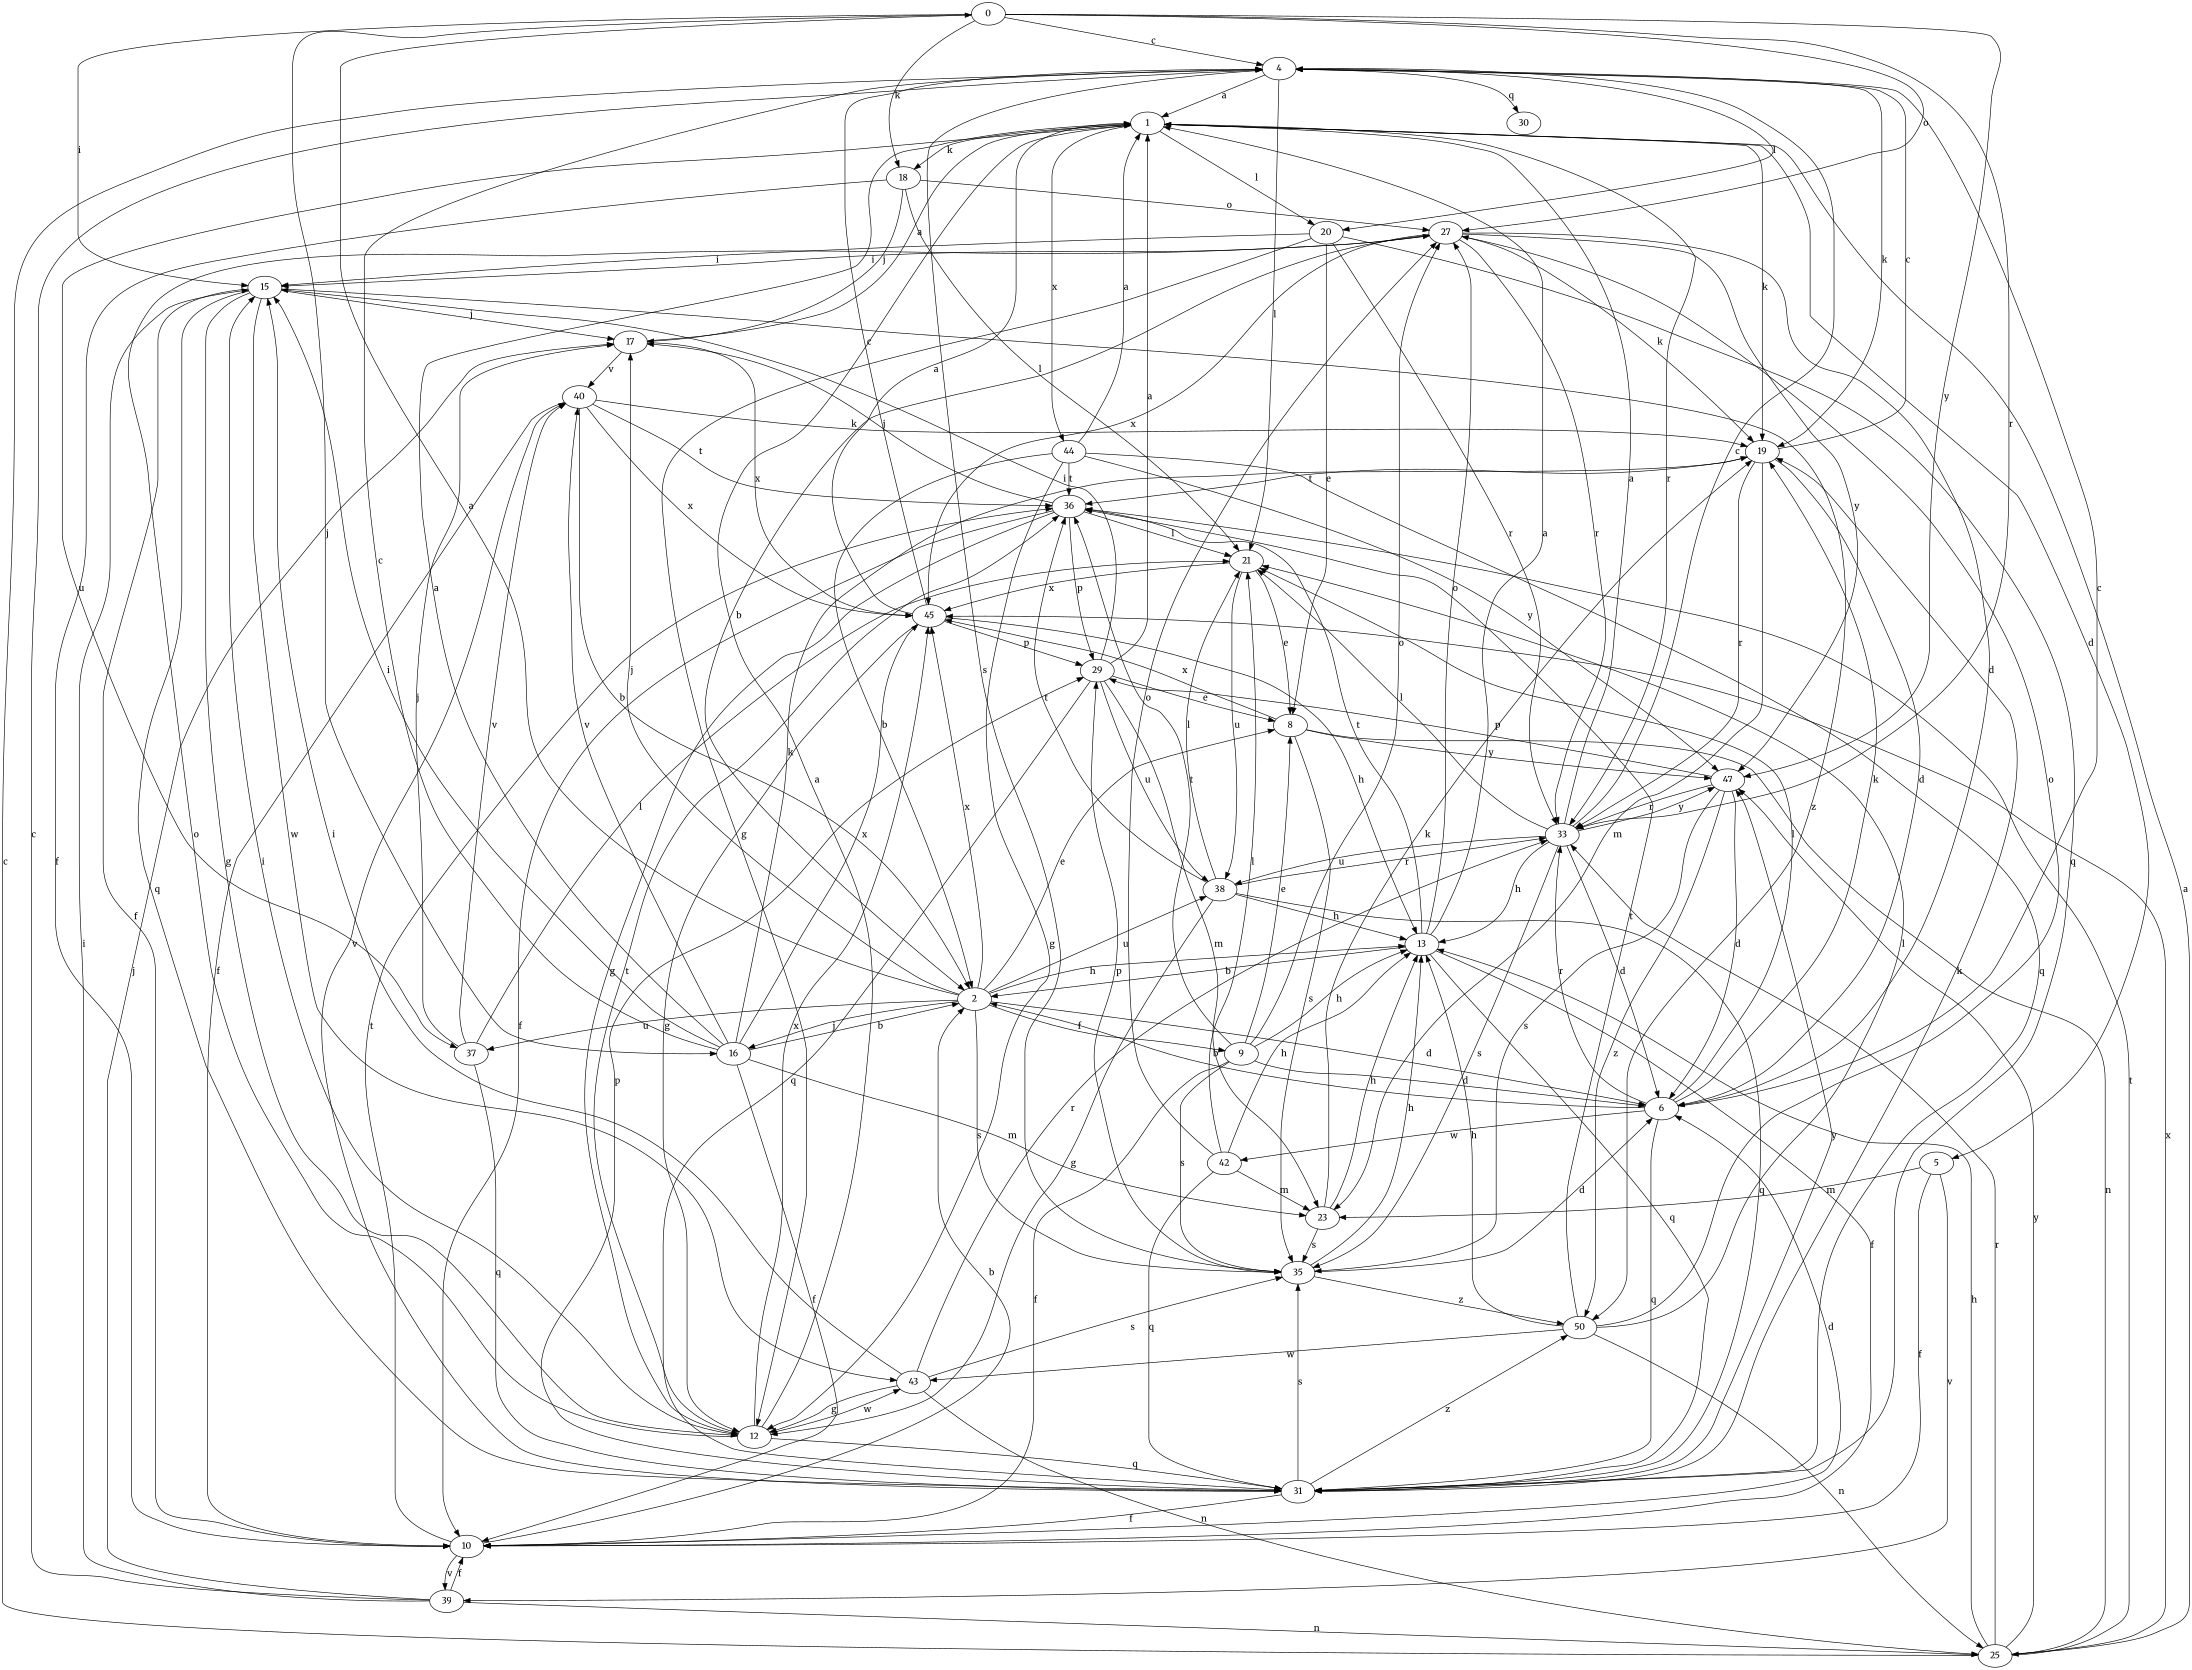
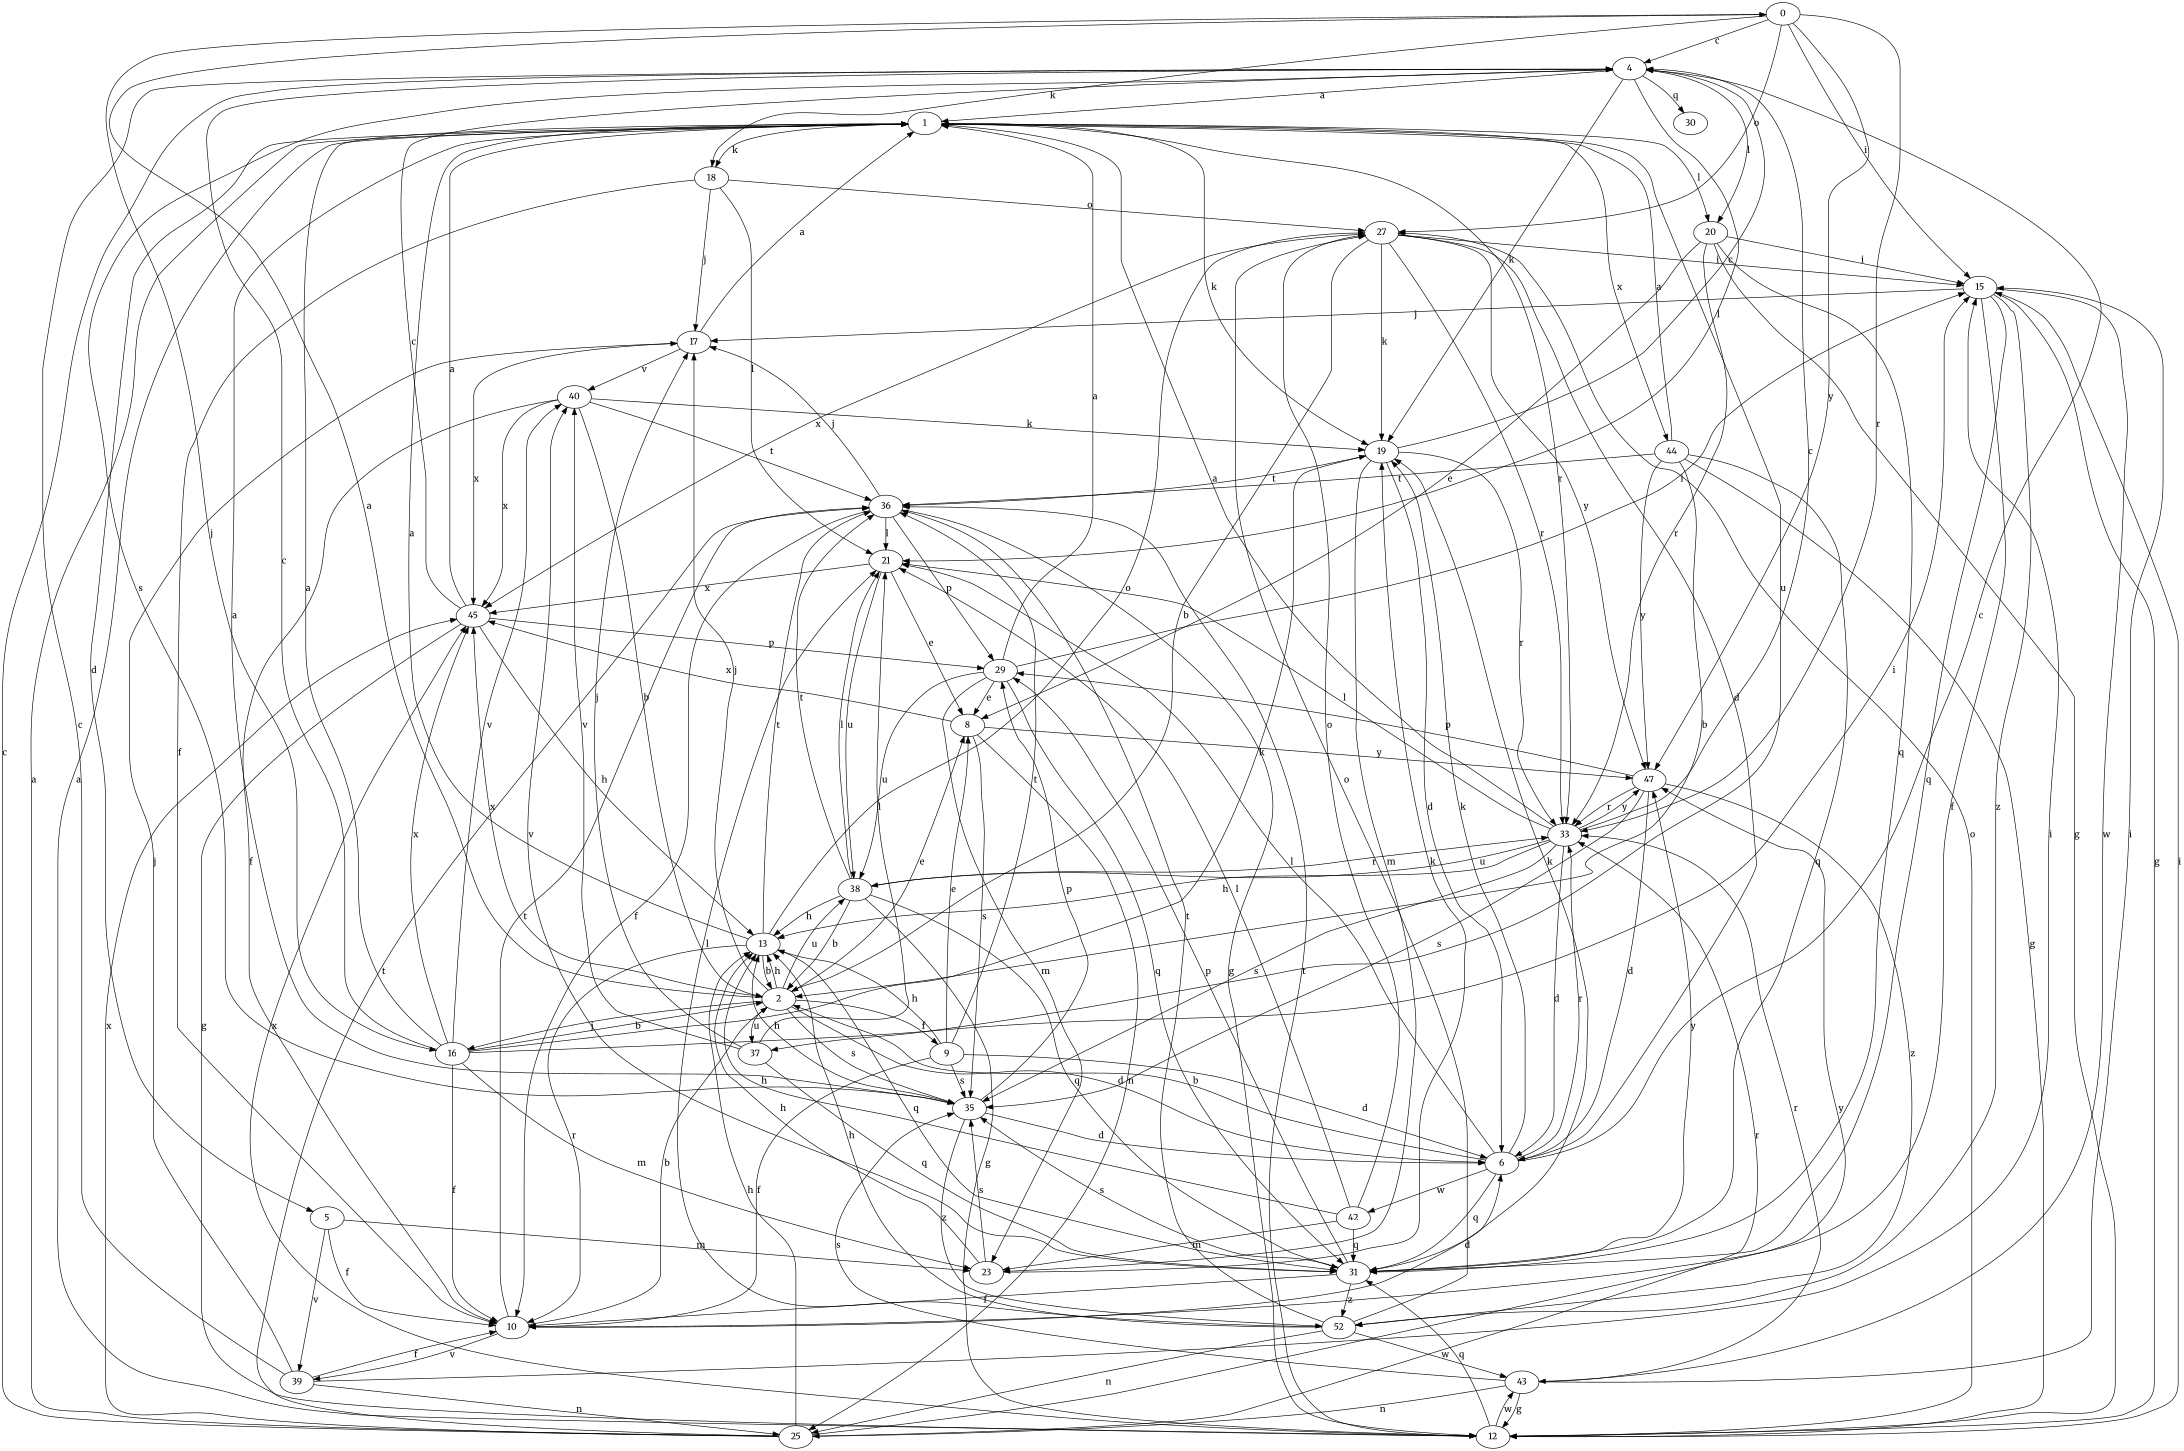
edge "9" -> "27": removed, label "o"
edge "35" -> "1": added, label "a"
edge "38" -> "2": added, label "b"
edge "13" -> "10": label "f" -> "r"
node "50": label "50" -> "52"
